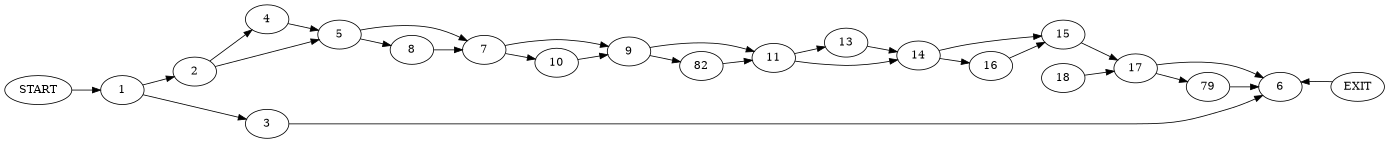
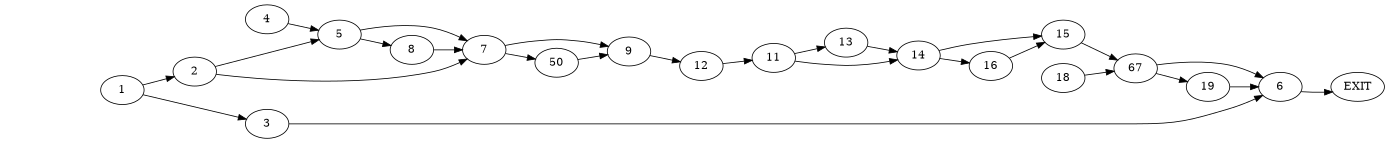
edge "9" -> "11": removed
edge "2" -> "4": now "2" -> "7"
node "10": label "10" -> "50"
node "82": label "82" -> "12"
node "17": label "17" -> "67"
edge "EXIT" -> "6": reversed
node "79": label "79" -> "19"
node "START": removed
